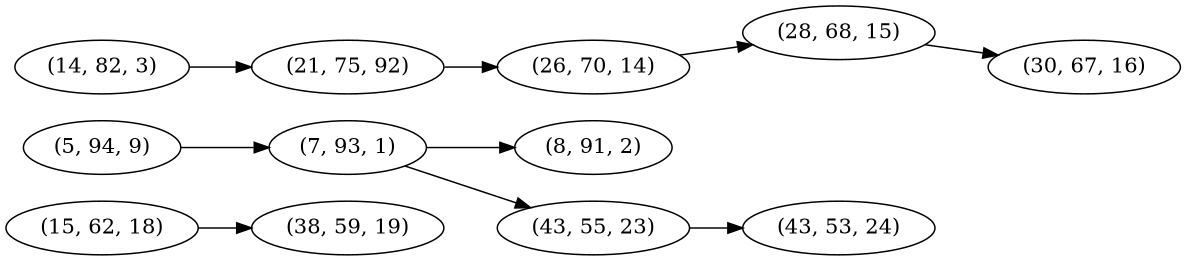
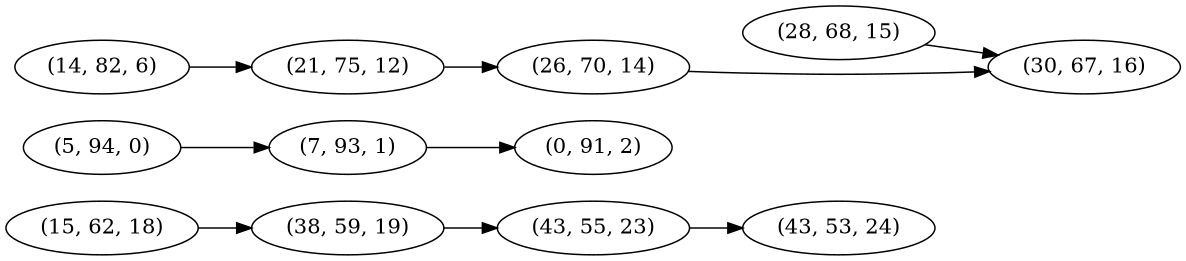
edge "(26, 70, 14)" -> "(28, 68, 15)": now "(26, 70, 14)" -> "(30, 67, 16)"
node "(14, 82, 3)": label "(14, 82, 3)" -> "(14, 82, 6)"
node "(21, 75, 92)": label "(21, 75, 92)" -> "(21, 75, 12)"
node "(5, 94, 9)": label "(5, 94, 9)" -> "(5, 94, 0)"
node "(8, 91, 2)": label "(8, 91, 2)" -> "(0, 91, 2)"
edge "(7, 93, 1)" -> "(43, 55, 23)": now "(38, 59, 19)" -> "(43, 55, 23)"
